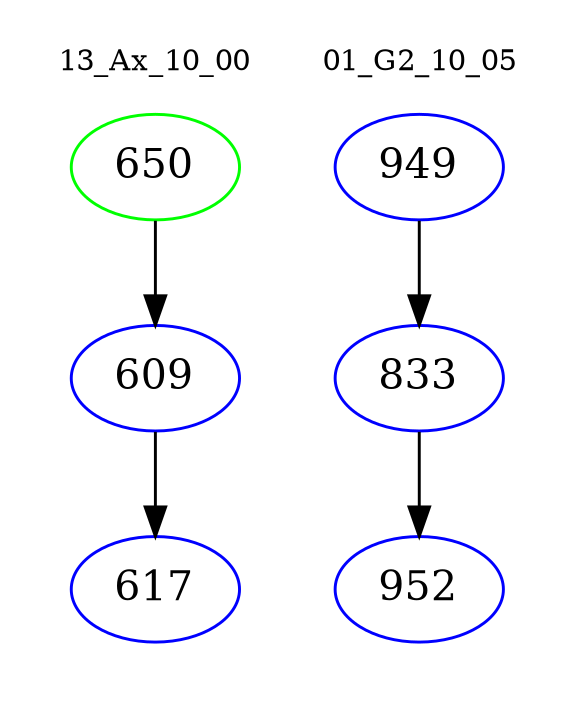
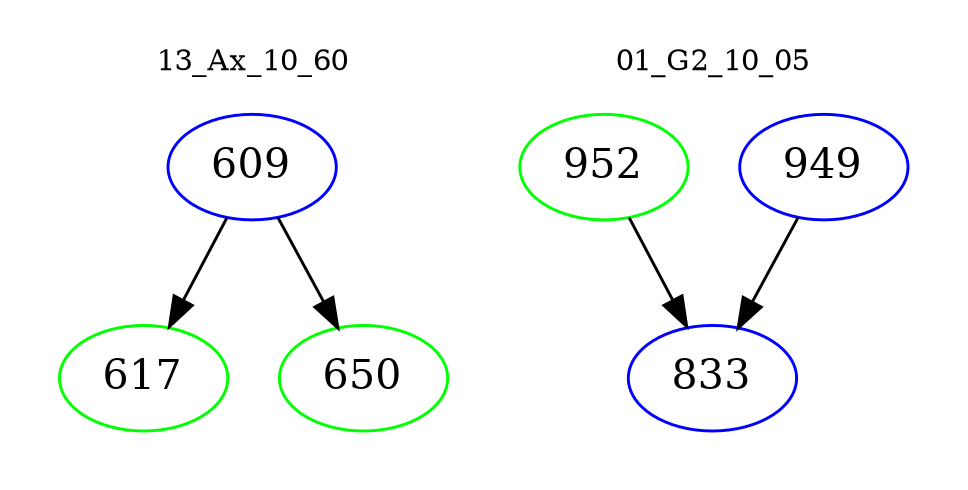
cluster "13_Ax_10_00": label "13_Ax_10_00" -> "13_Ax_10_60"
edge "650" -> "609": reversed
edge "833" -> "952": reversed
node "617": color blue -> green
node "952": color blue -> green
